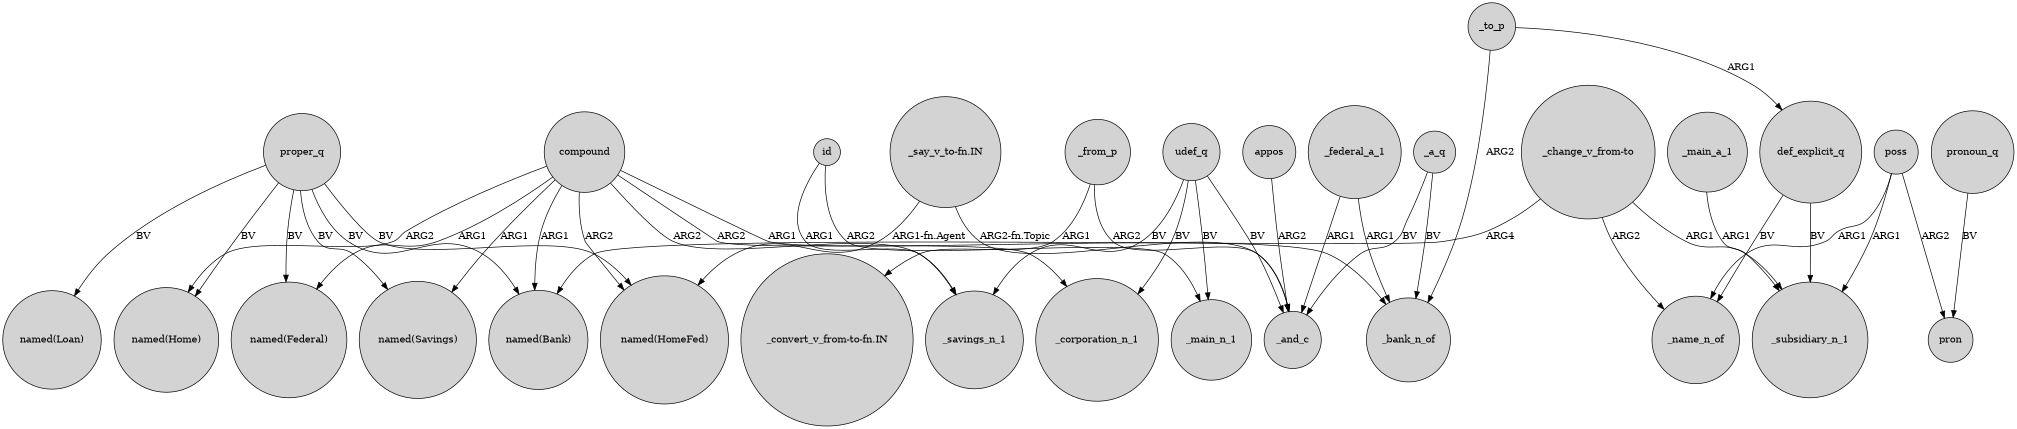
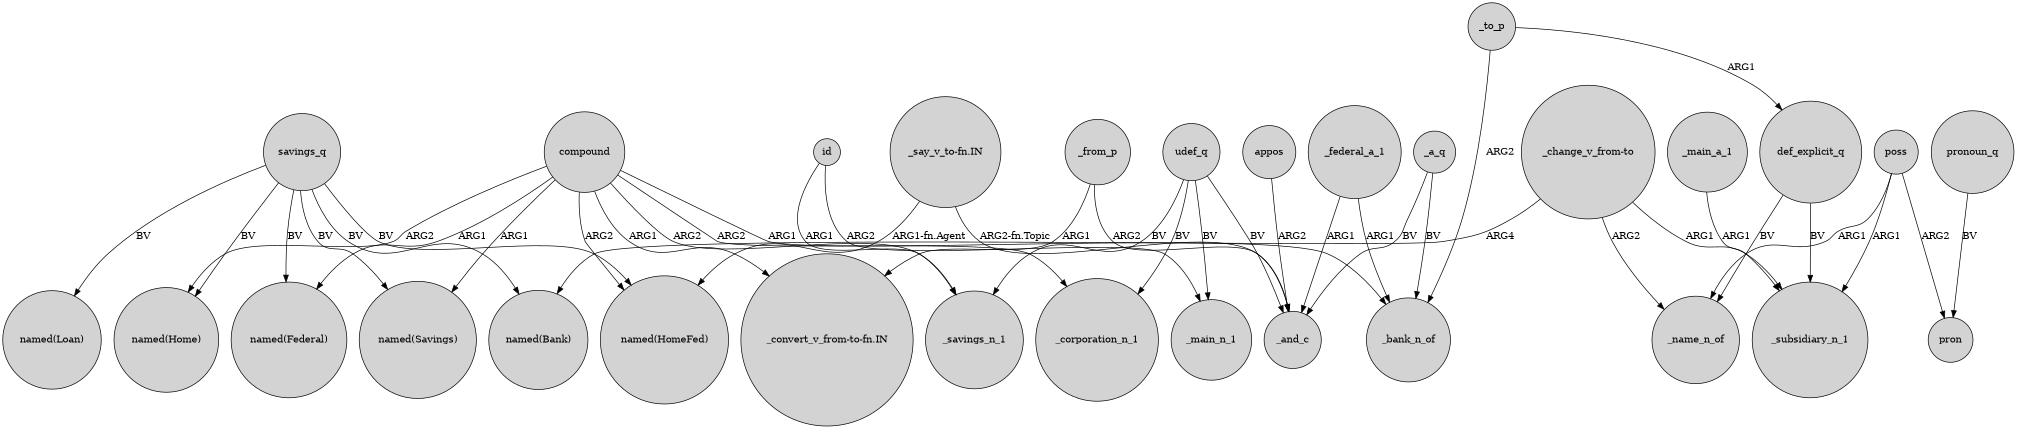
node "proper_q": label "proper_q" -> "savings_q"
edge "compound" -> "named(Bank)": now "compound" -> "_convert_v_from-to-fn.IN"
